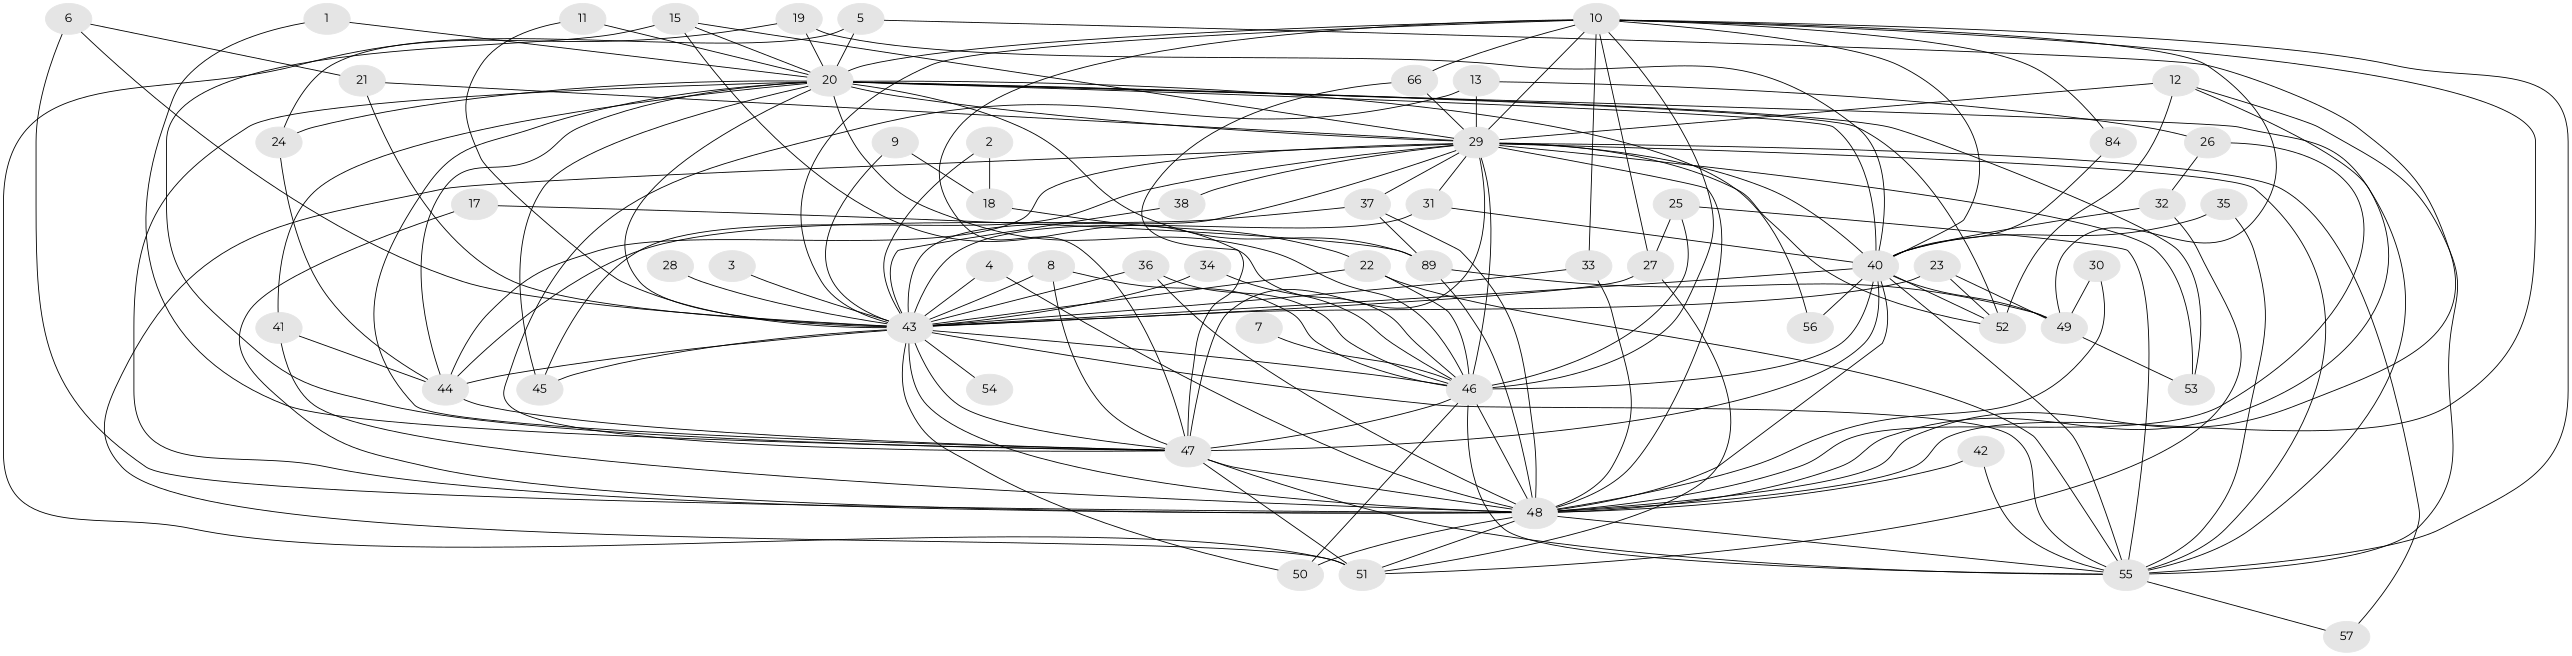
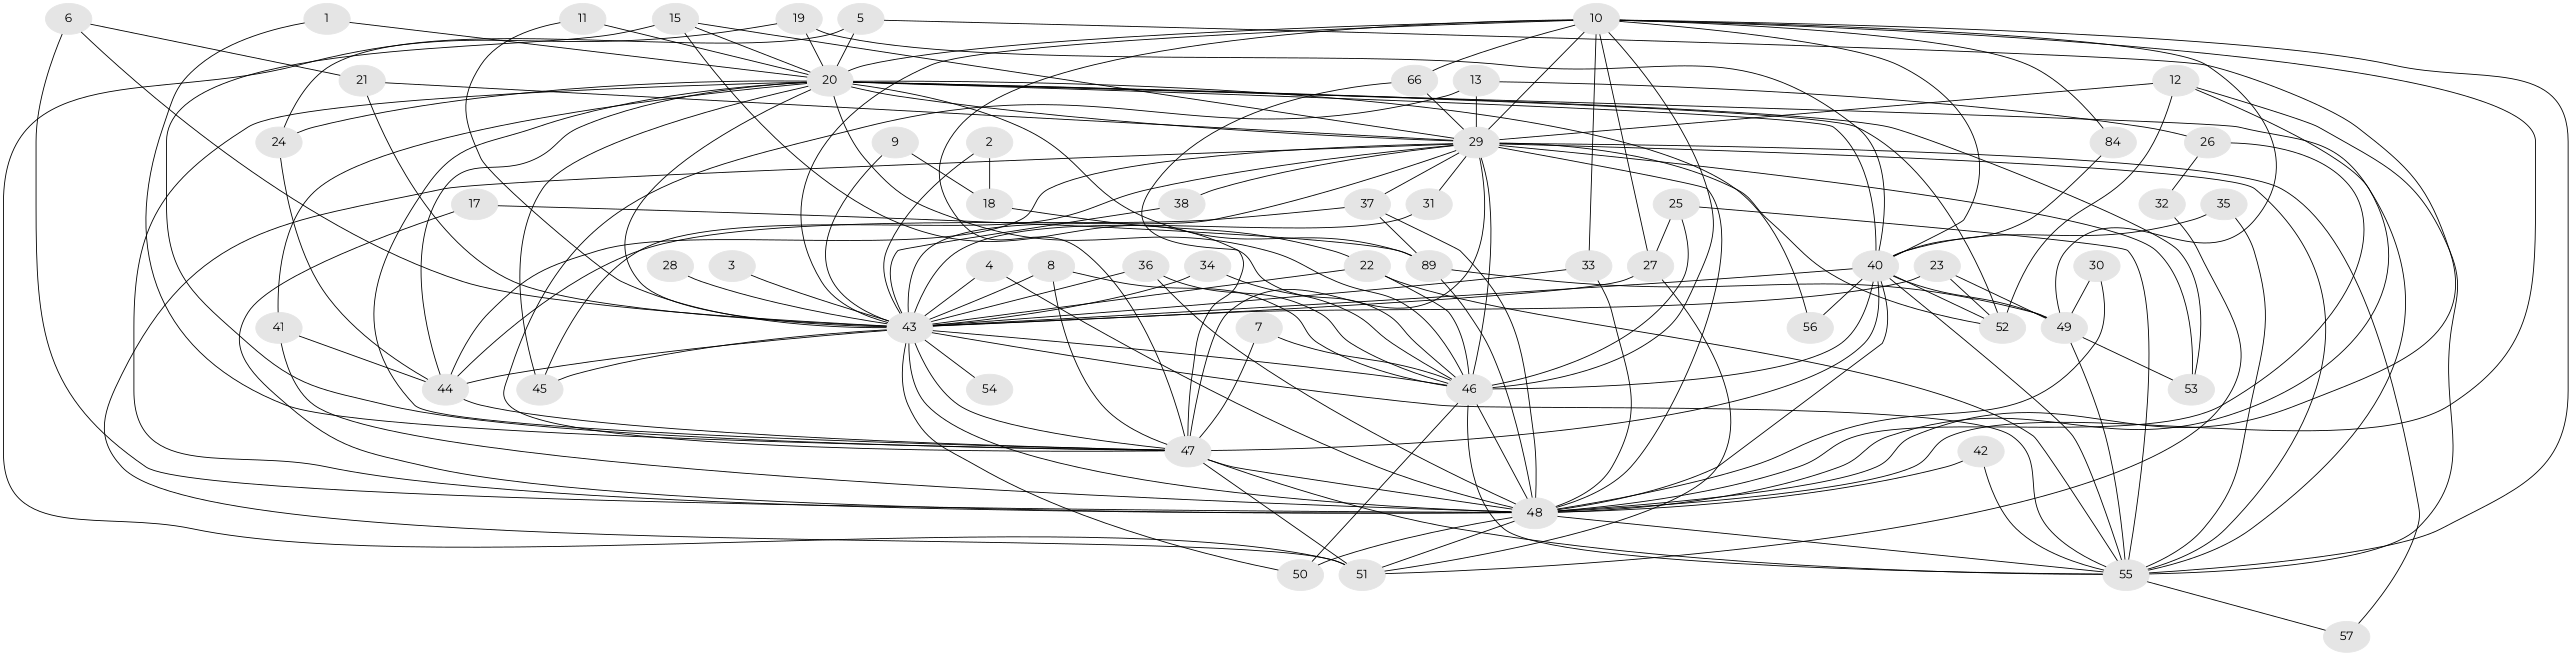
edge "29" -- "40": removed
edge "32" -- "40": removed
edge "31" -- "40": removed
edge "46" -- "47": now "7" -- "47"
edge "49" -- "55": added
